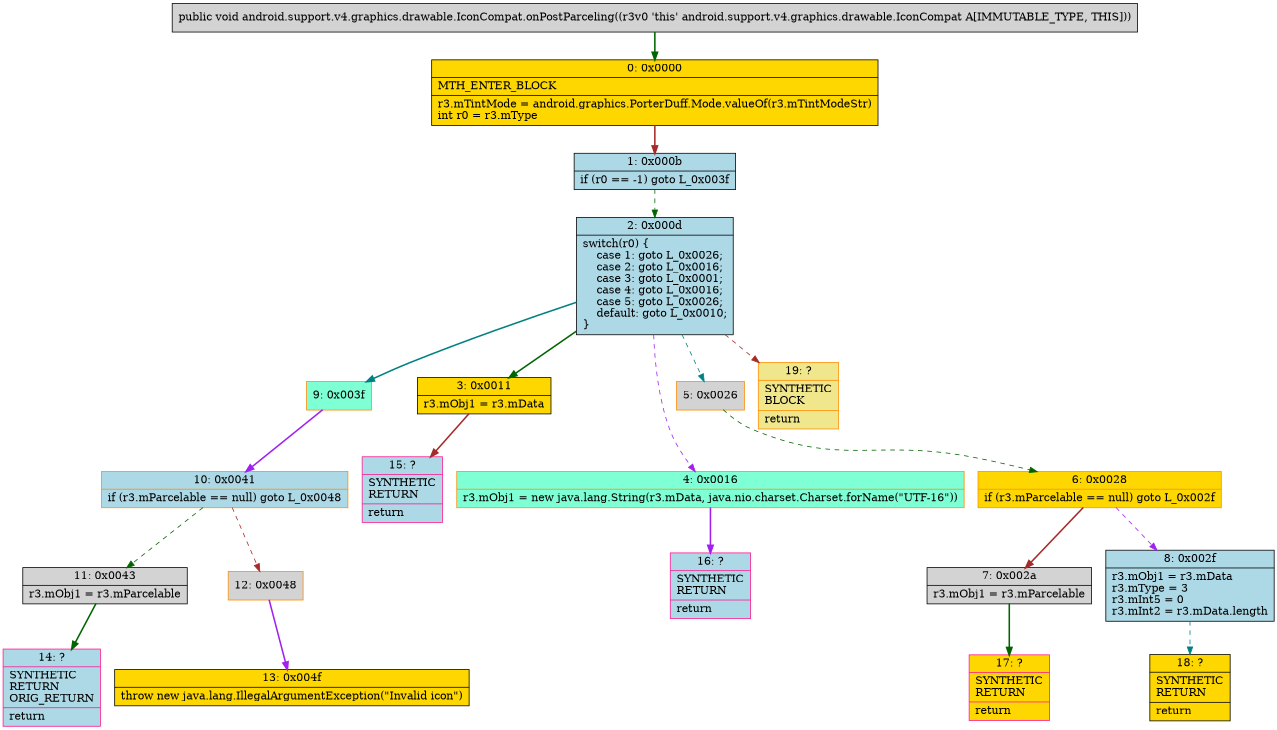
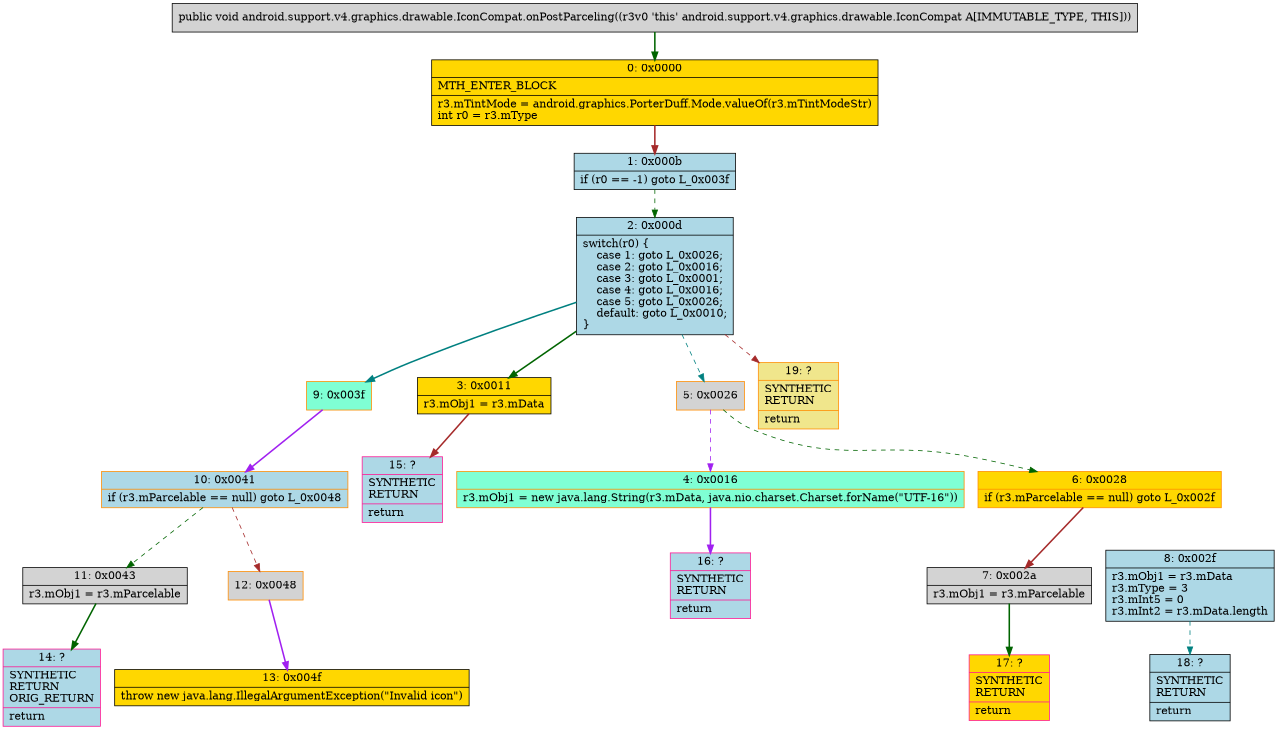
node "19: ?": text "BLOCK" -> "RETURN"
edge "2: 0x000d" -> "4: 0x0016": now "5: 0x0026" -> "4: 0x0016"
edge "6: 0x0028" -> "8: 0x002f": removed
node "18: ?": fillcolor gold -> lightblue
